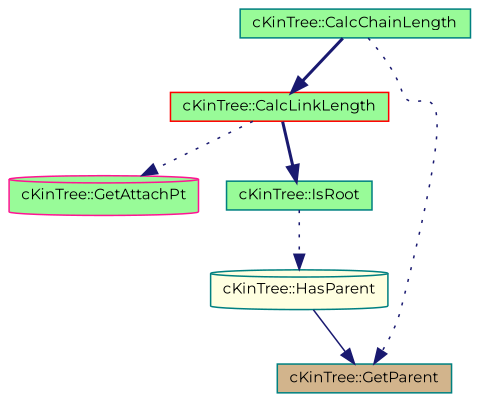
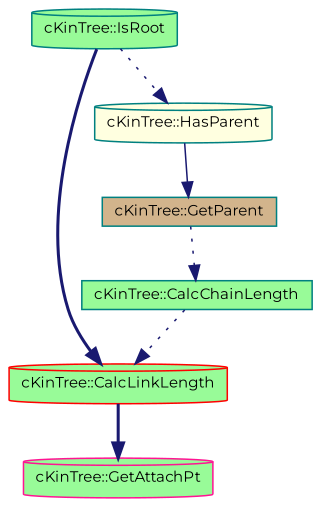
edge "cKinTree::CalcChainLength" -> "cKinTree::CalcLinkLength": style bold -> dotted
node "cKinTree::CalcLinkLength": shape box -> cylinder
edge "cKinTree::CalcLinkLength" -> "cKinTree::IsRoot": reversed
edge "cKinTree::CalcLinkLength" -> "cKinTree::GetAttachPt": style dotted -> bold
edge "cKinTree::CalcChainLength" -> "cKinTree::GetParent": reversed
node "cKinTree::IsRoot": shape box -> cylinder
